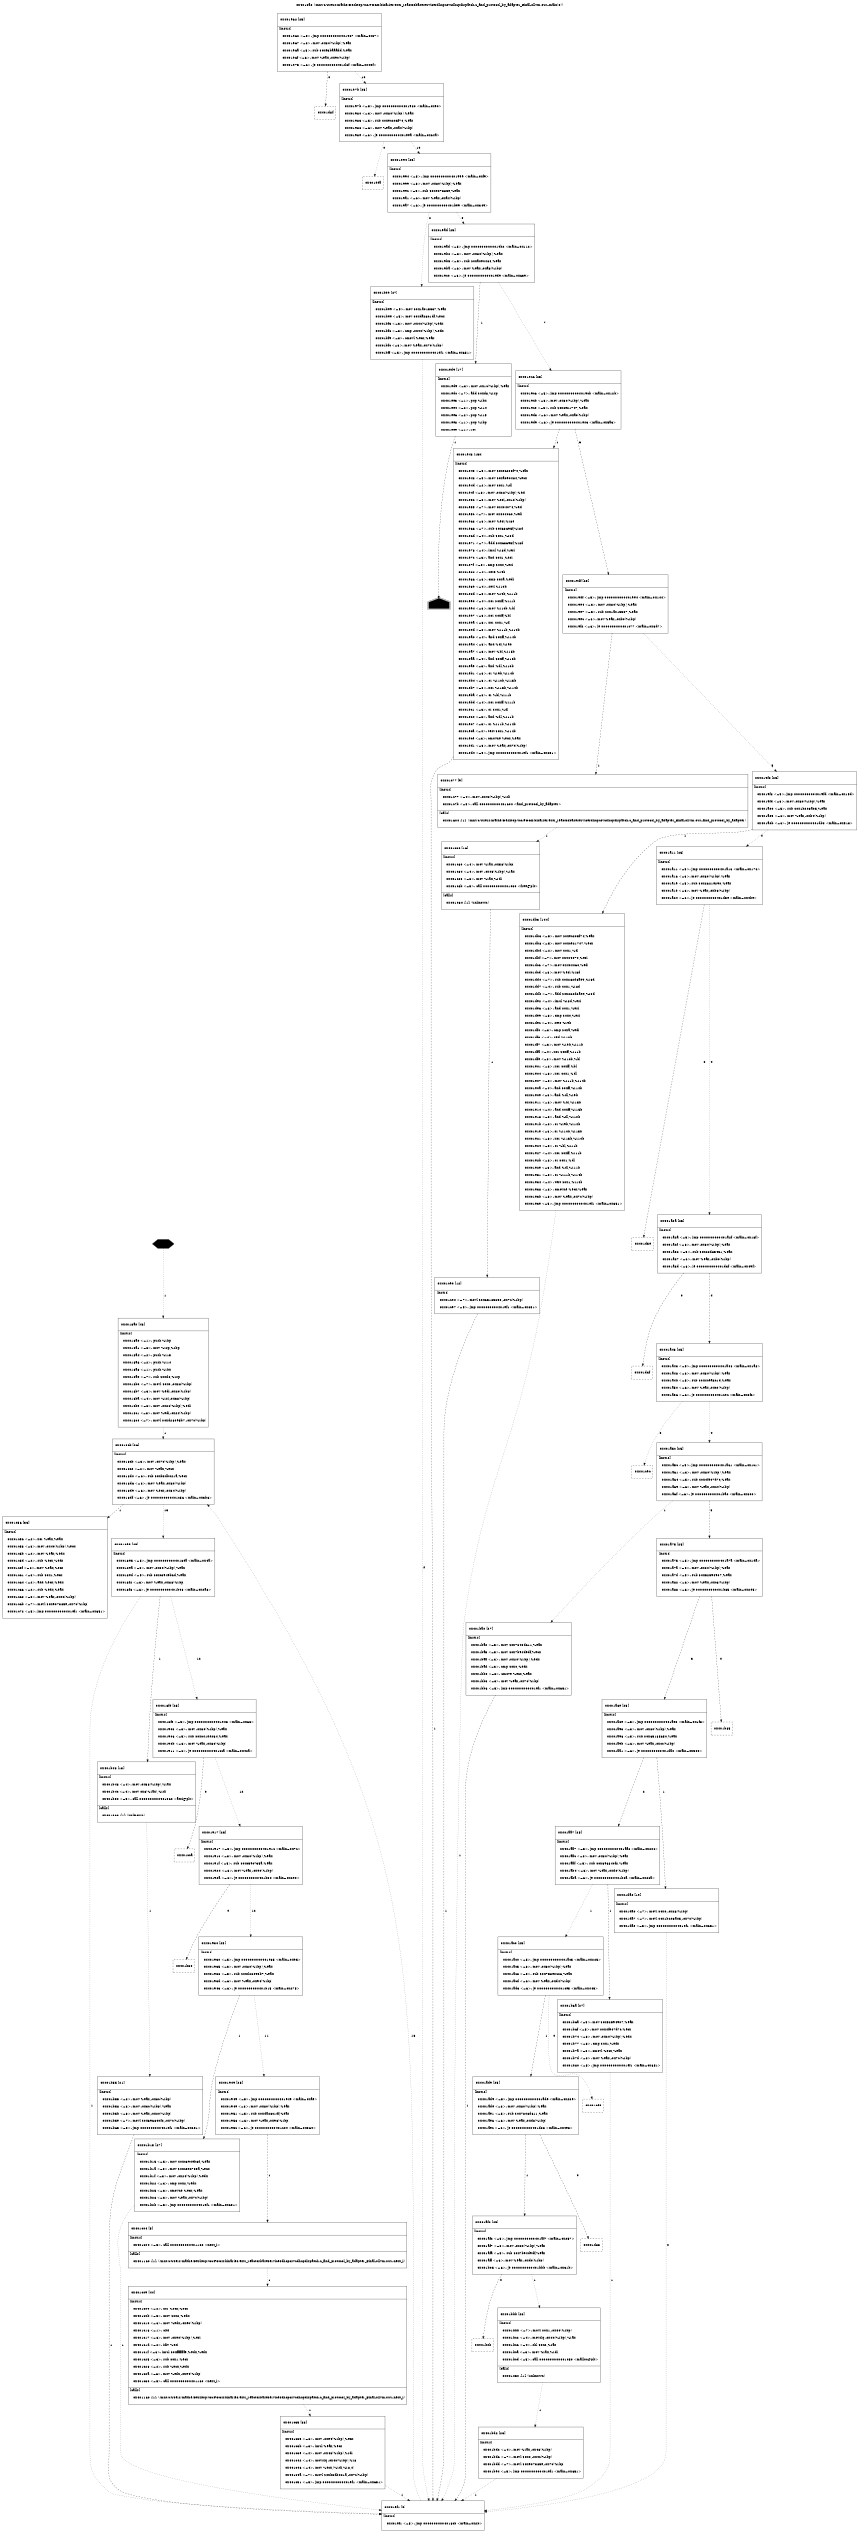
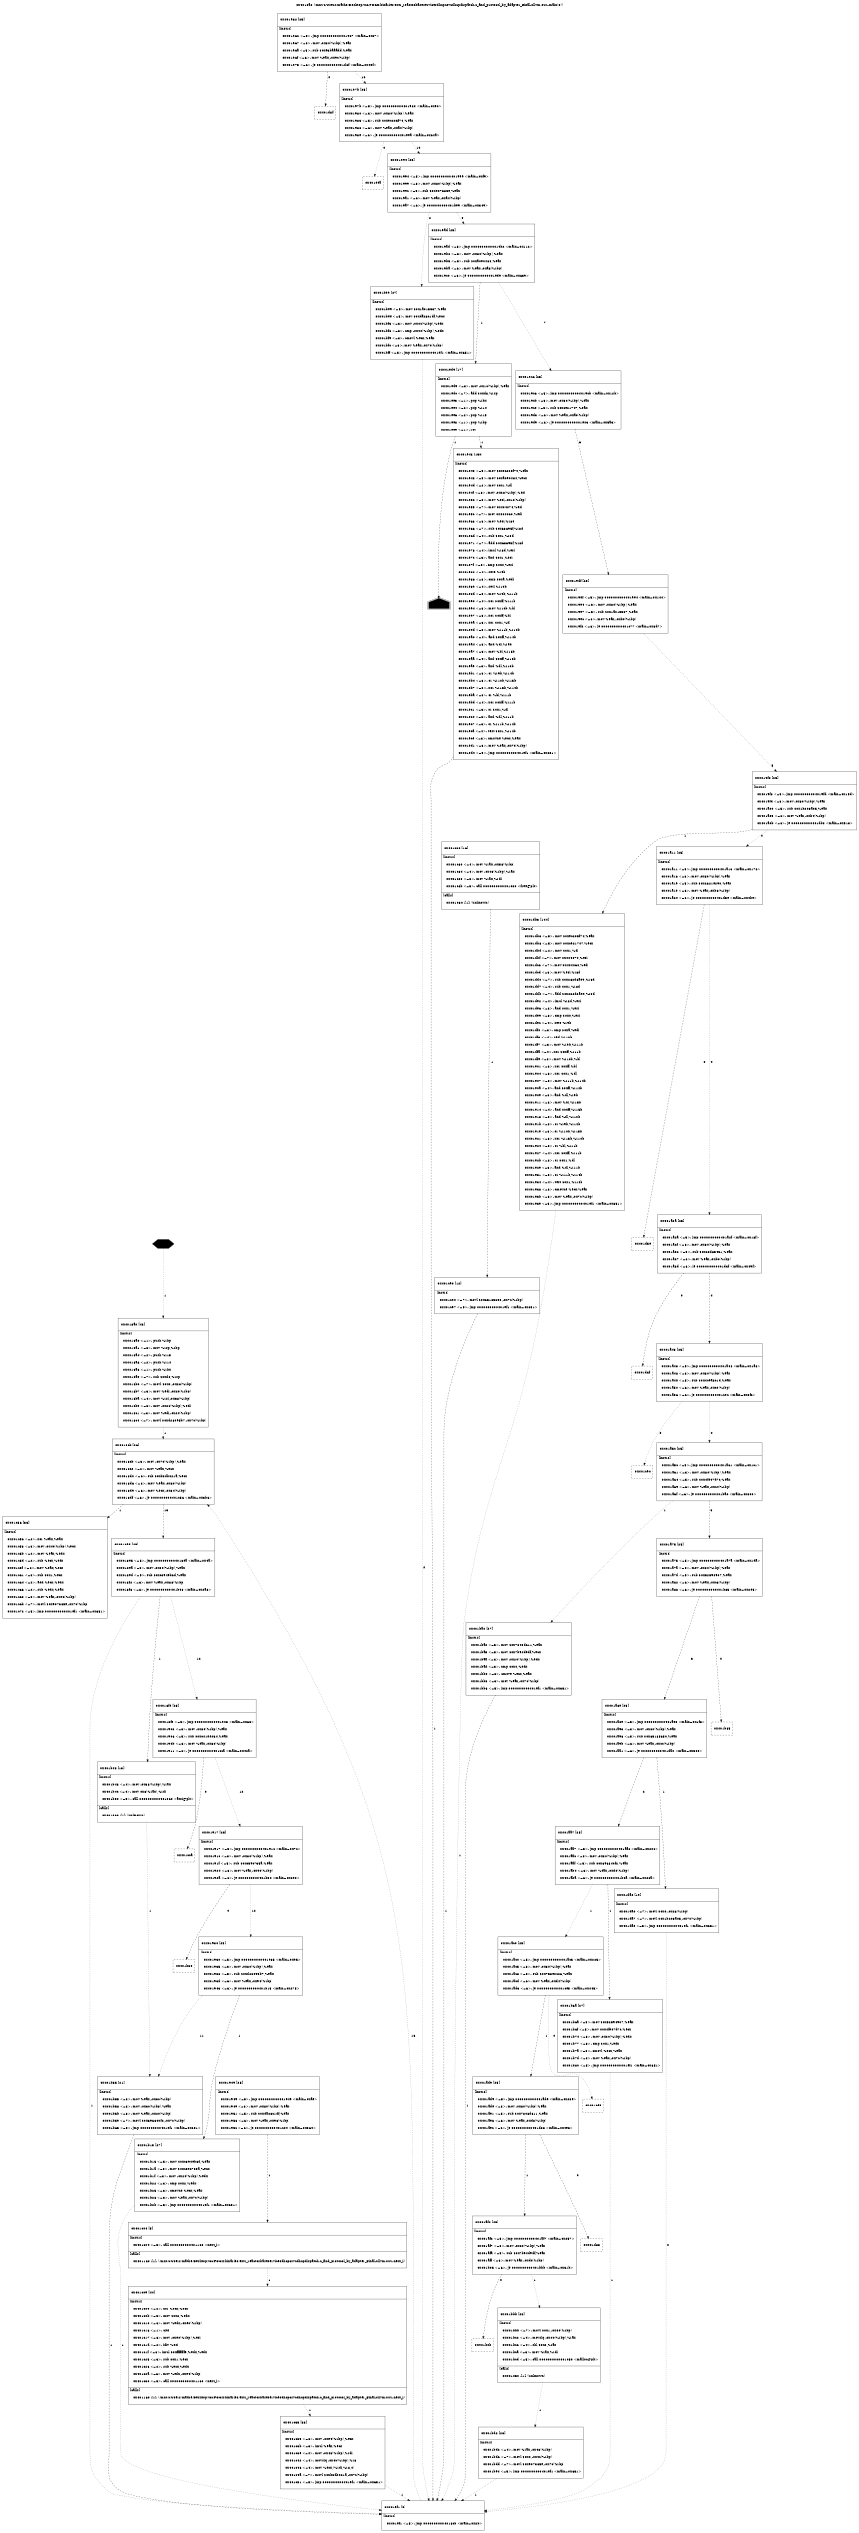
edge "0x4019c6 [25]" -> "0x401e43 [150]": now "0x401ed9 [17]" -> "0x401e43 [150]"
node "0x401c77 [9]": removed
edge "0x4018cb [26]" -> "0x4018e5 [25]": style dotted -> dashed
edge "0x401930 [25]" -> "0x401949 [25]": now "0x401930 [25]" -> "0x401b55 [21]"
